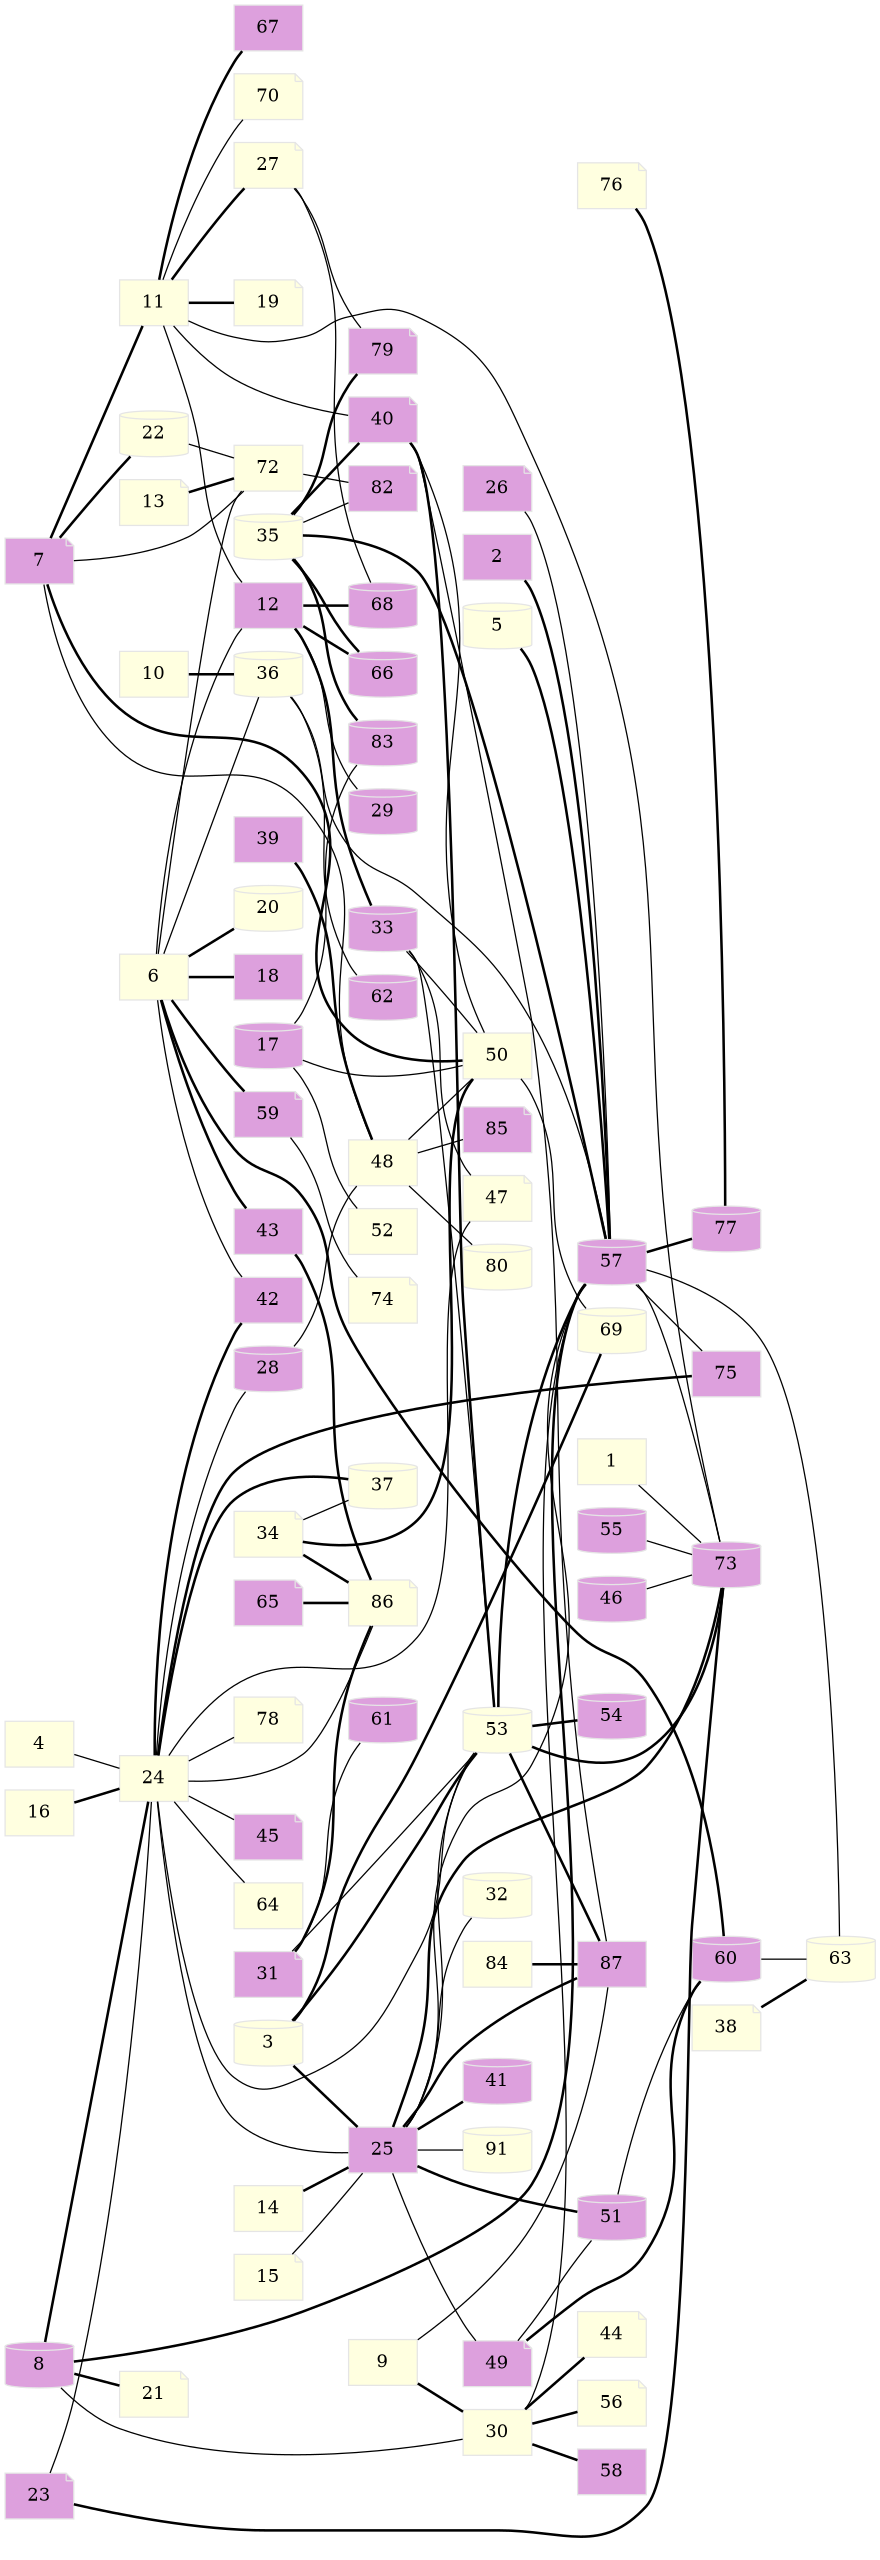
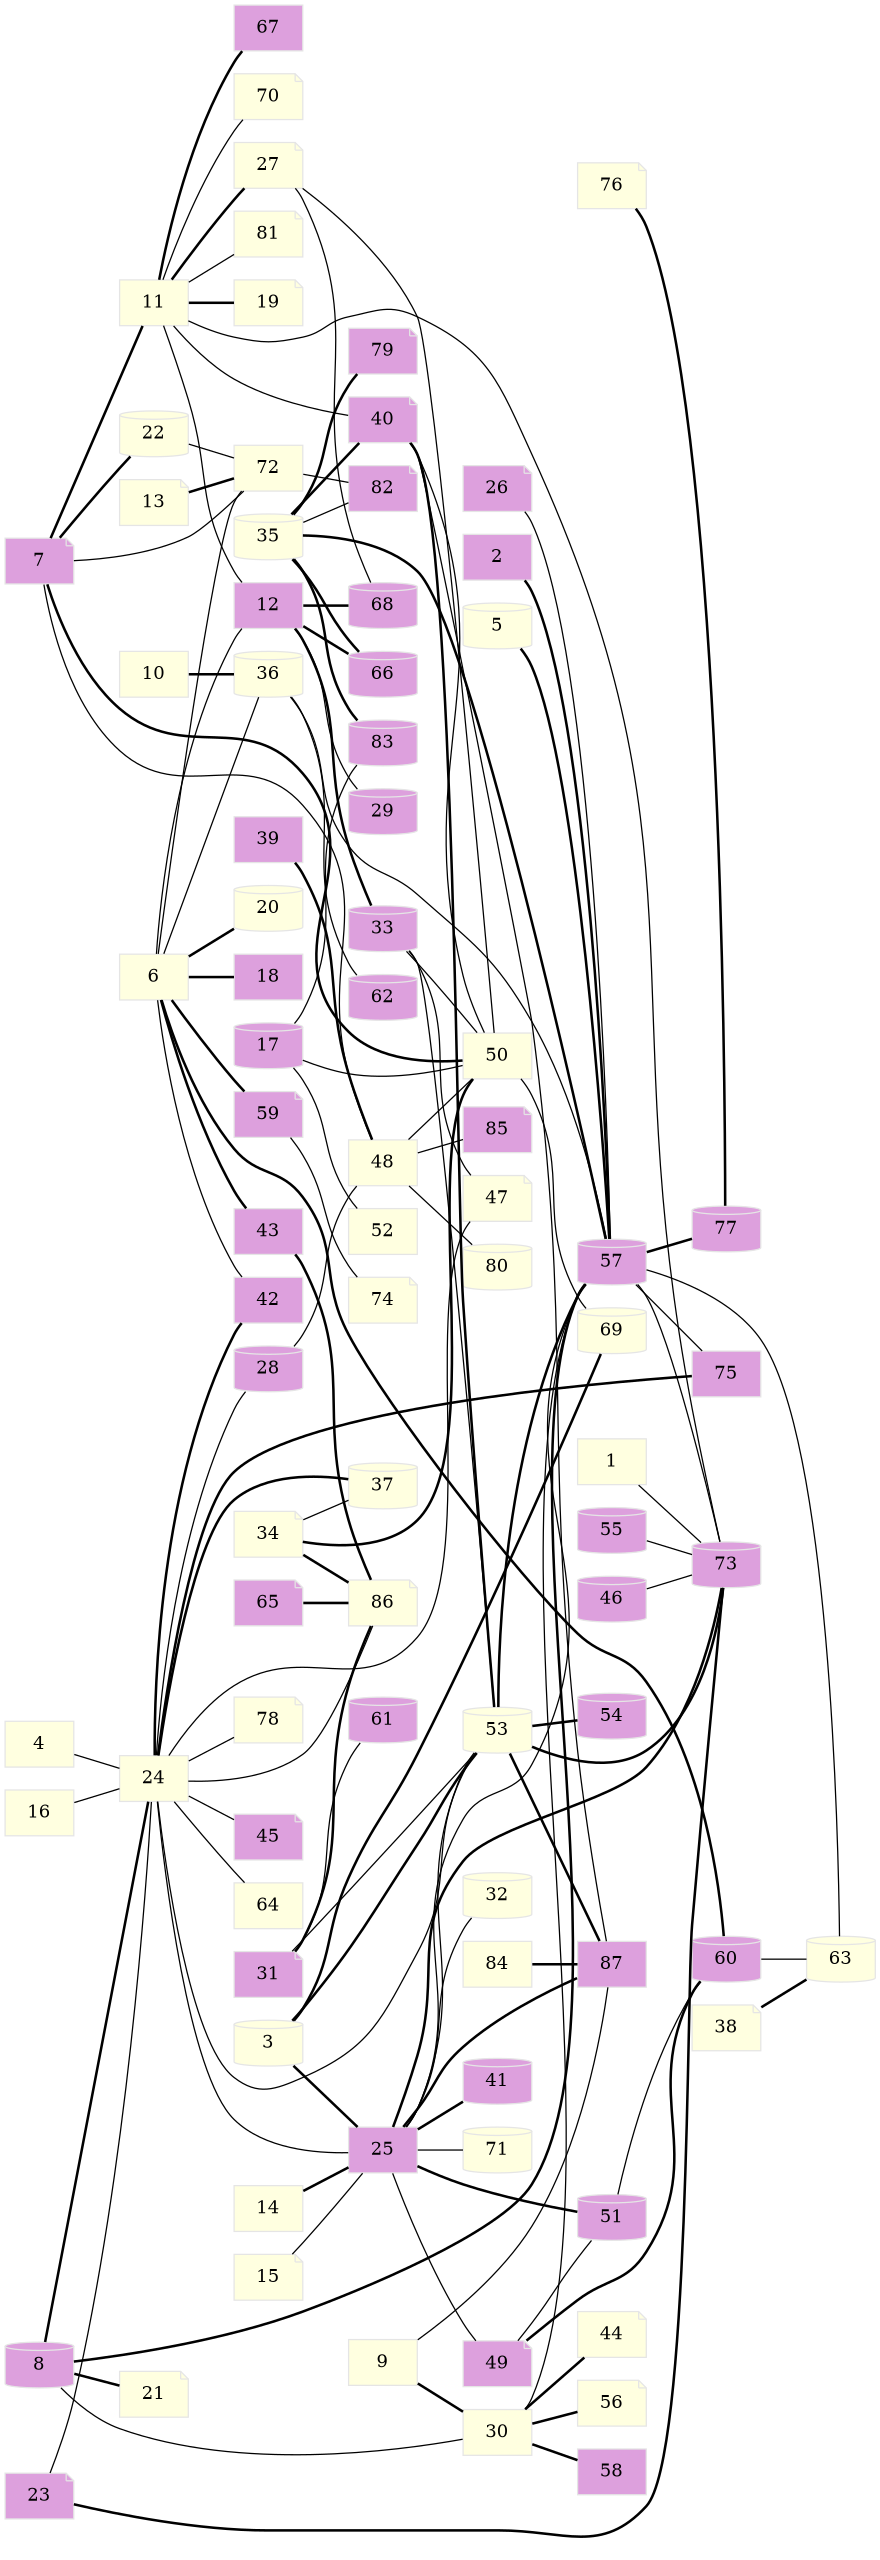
node "81": added
edge "27" -- "79": now "27" -- "50"
edge "24" -- "16": style bold -> solid
node "91": label "91" -> "71"
